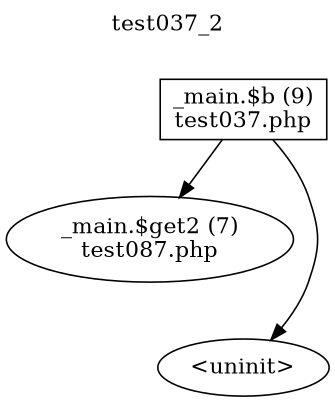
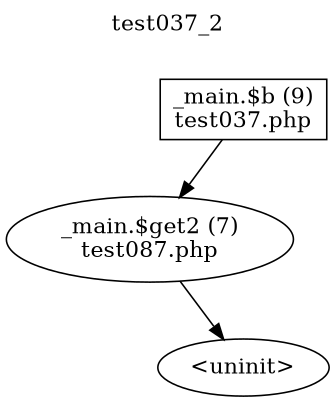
edge "_main.$b (9) test037.php" -> "<uninit>": now "_main.$get2 (7) test087.php" -> "<uninit>"
